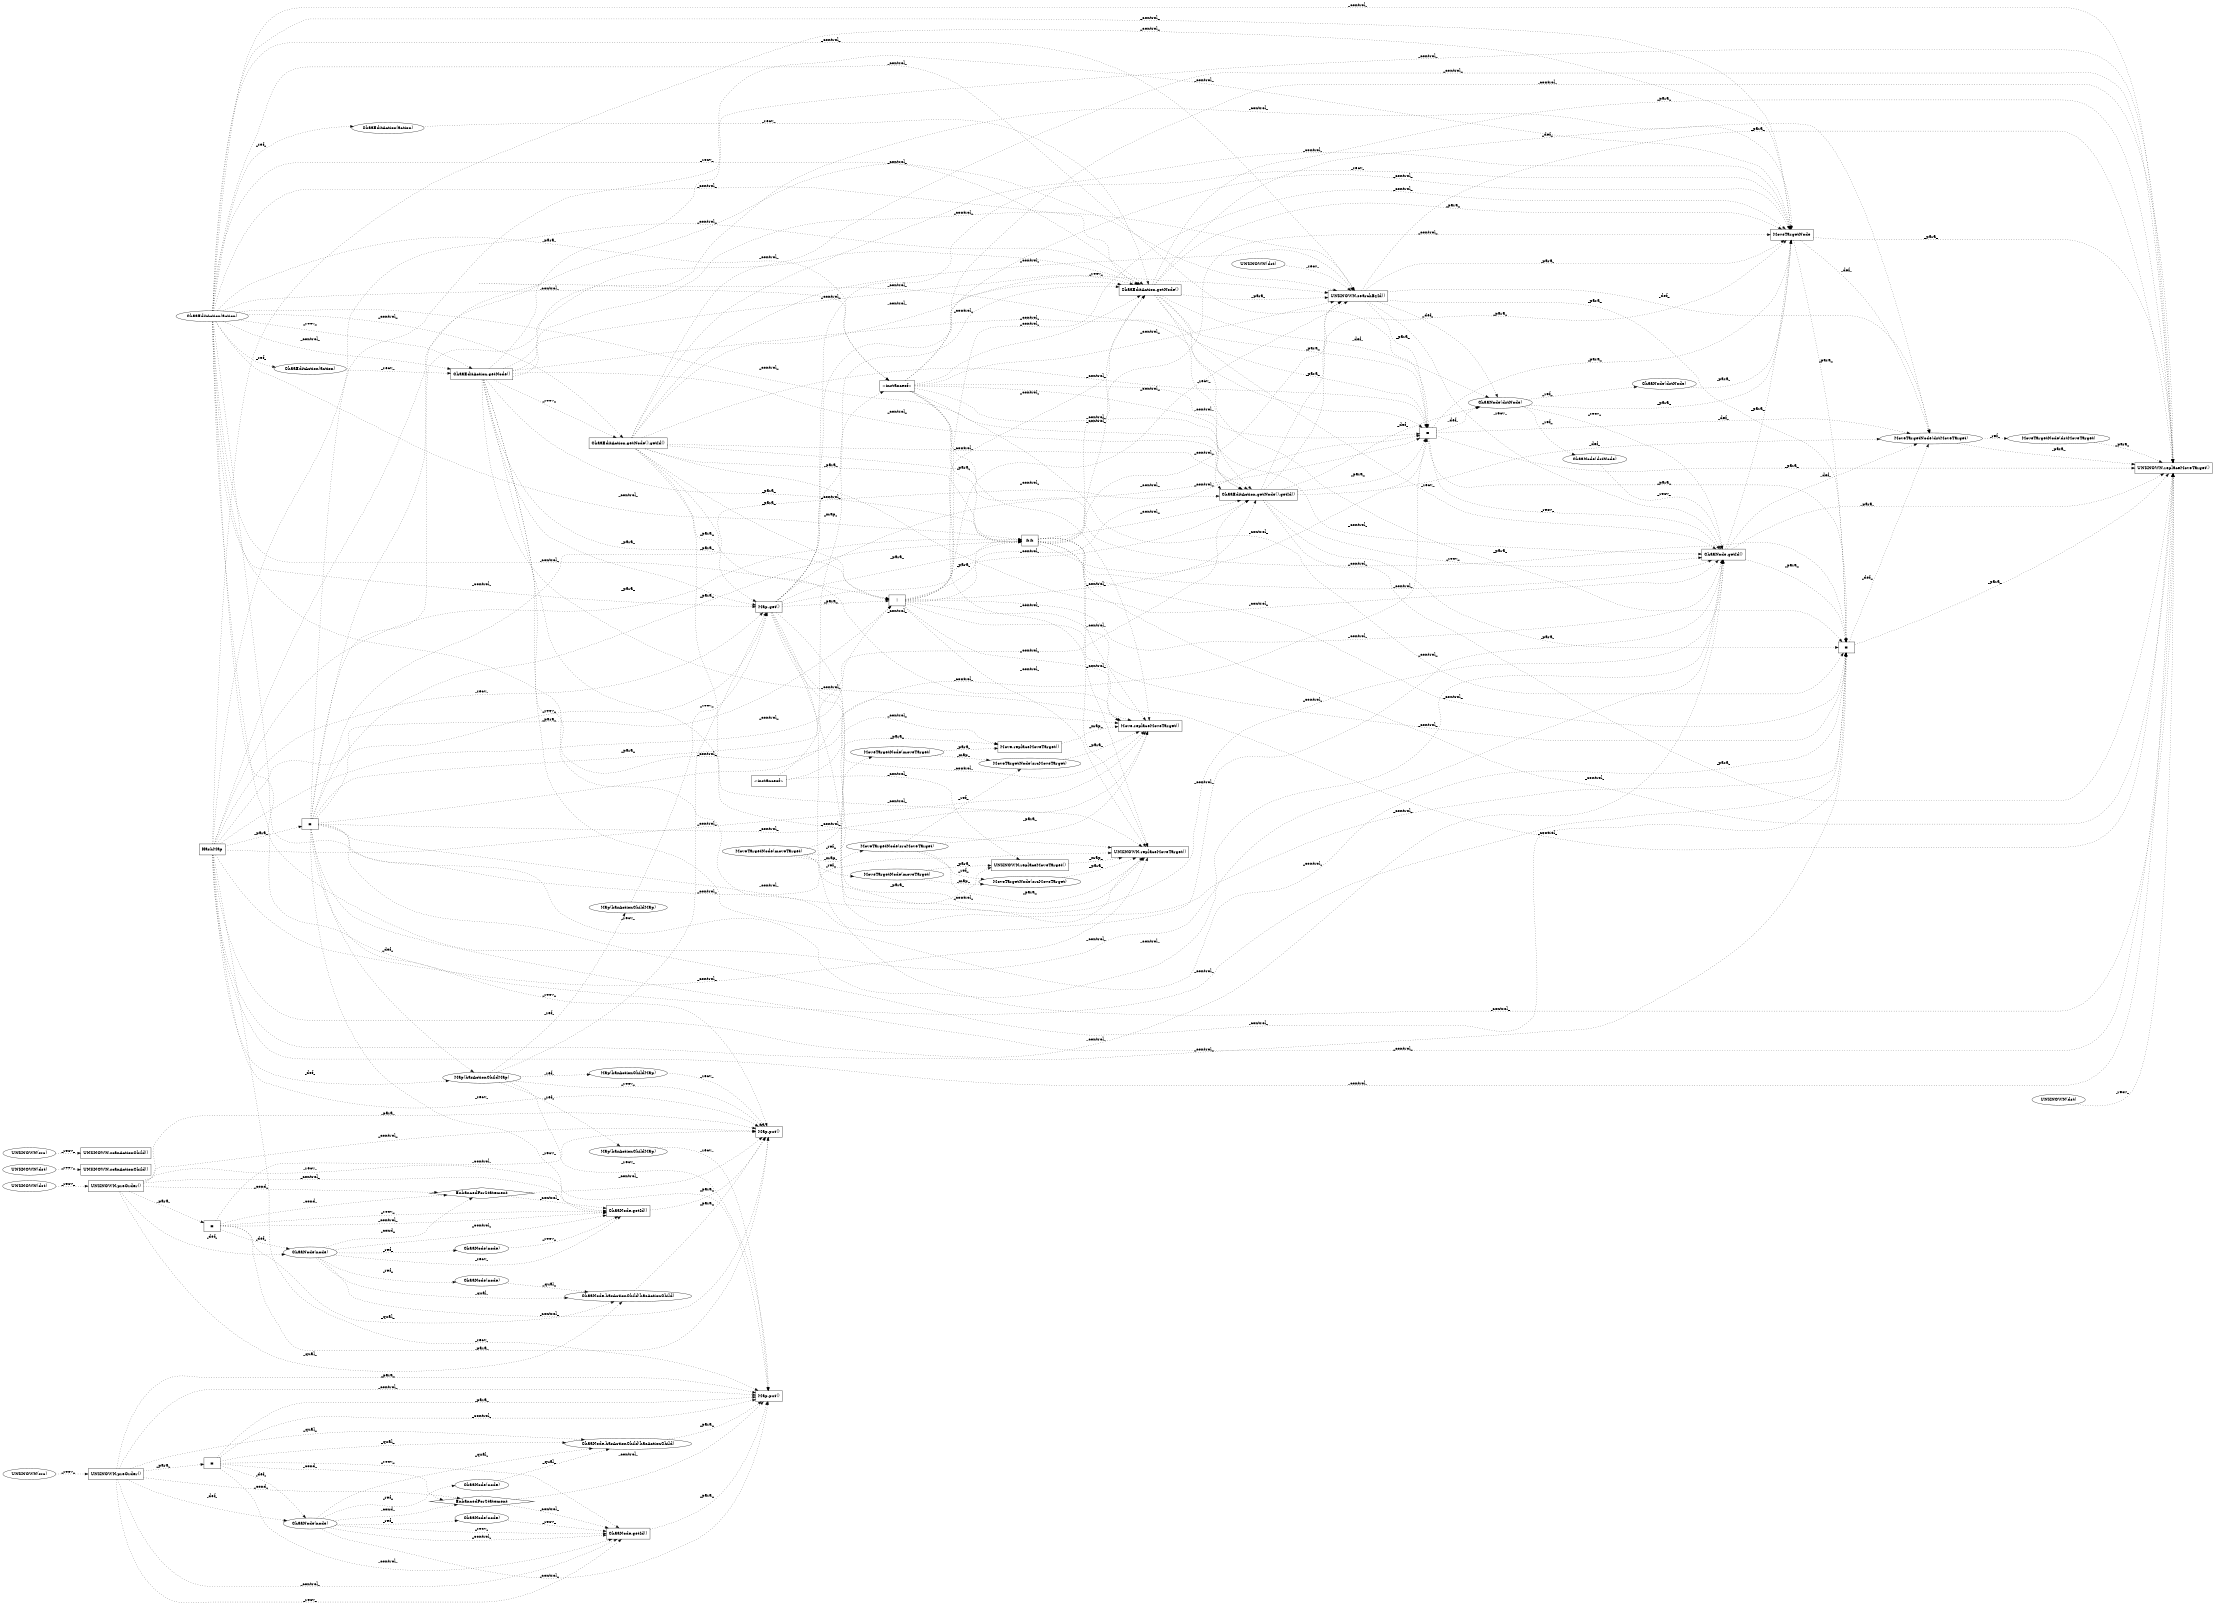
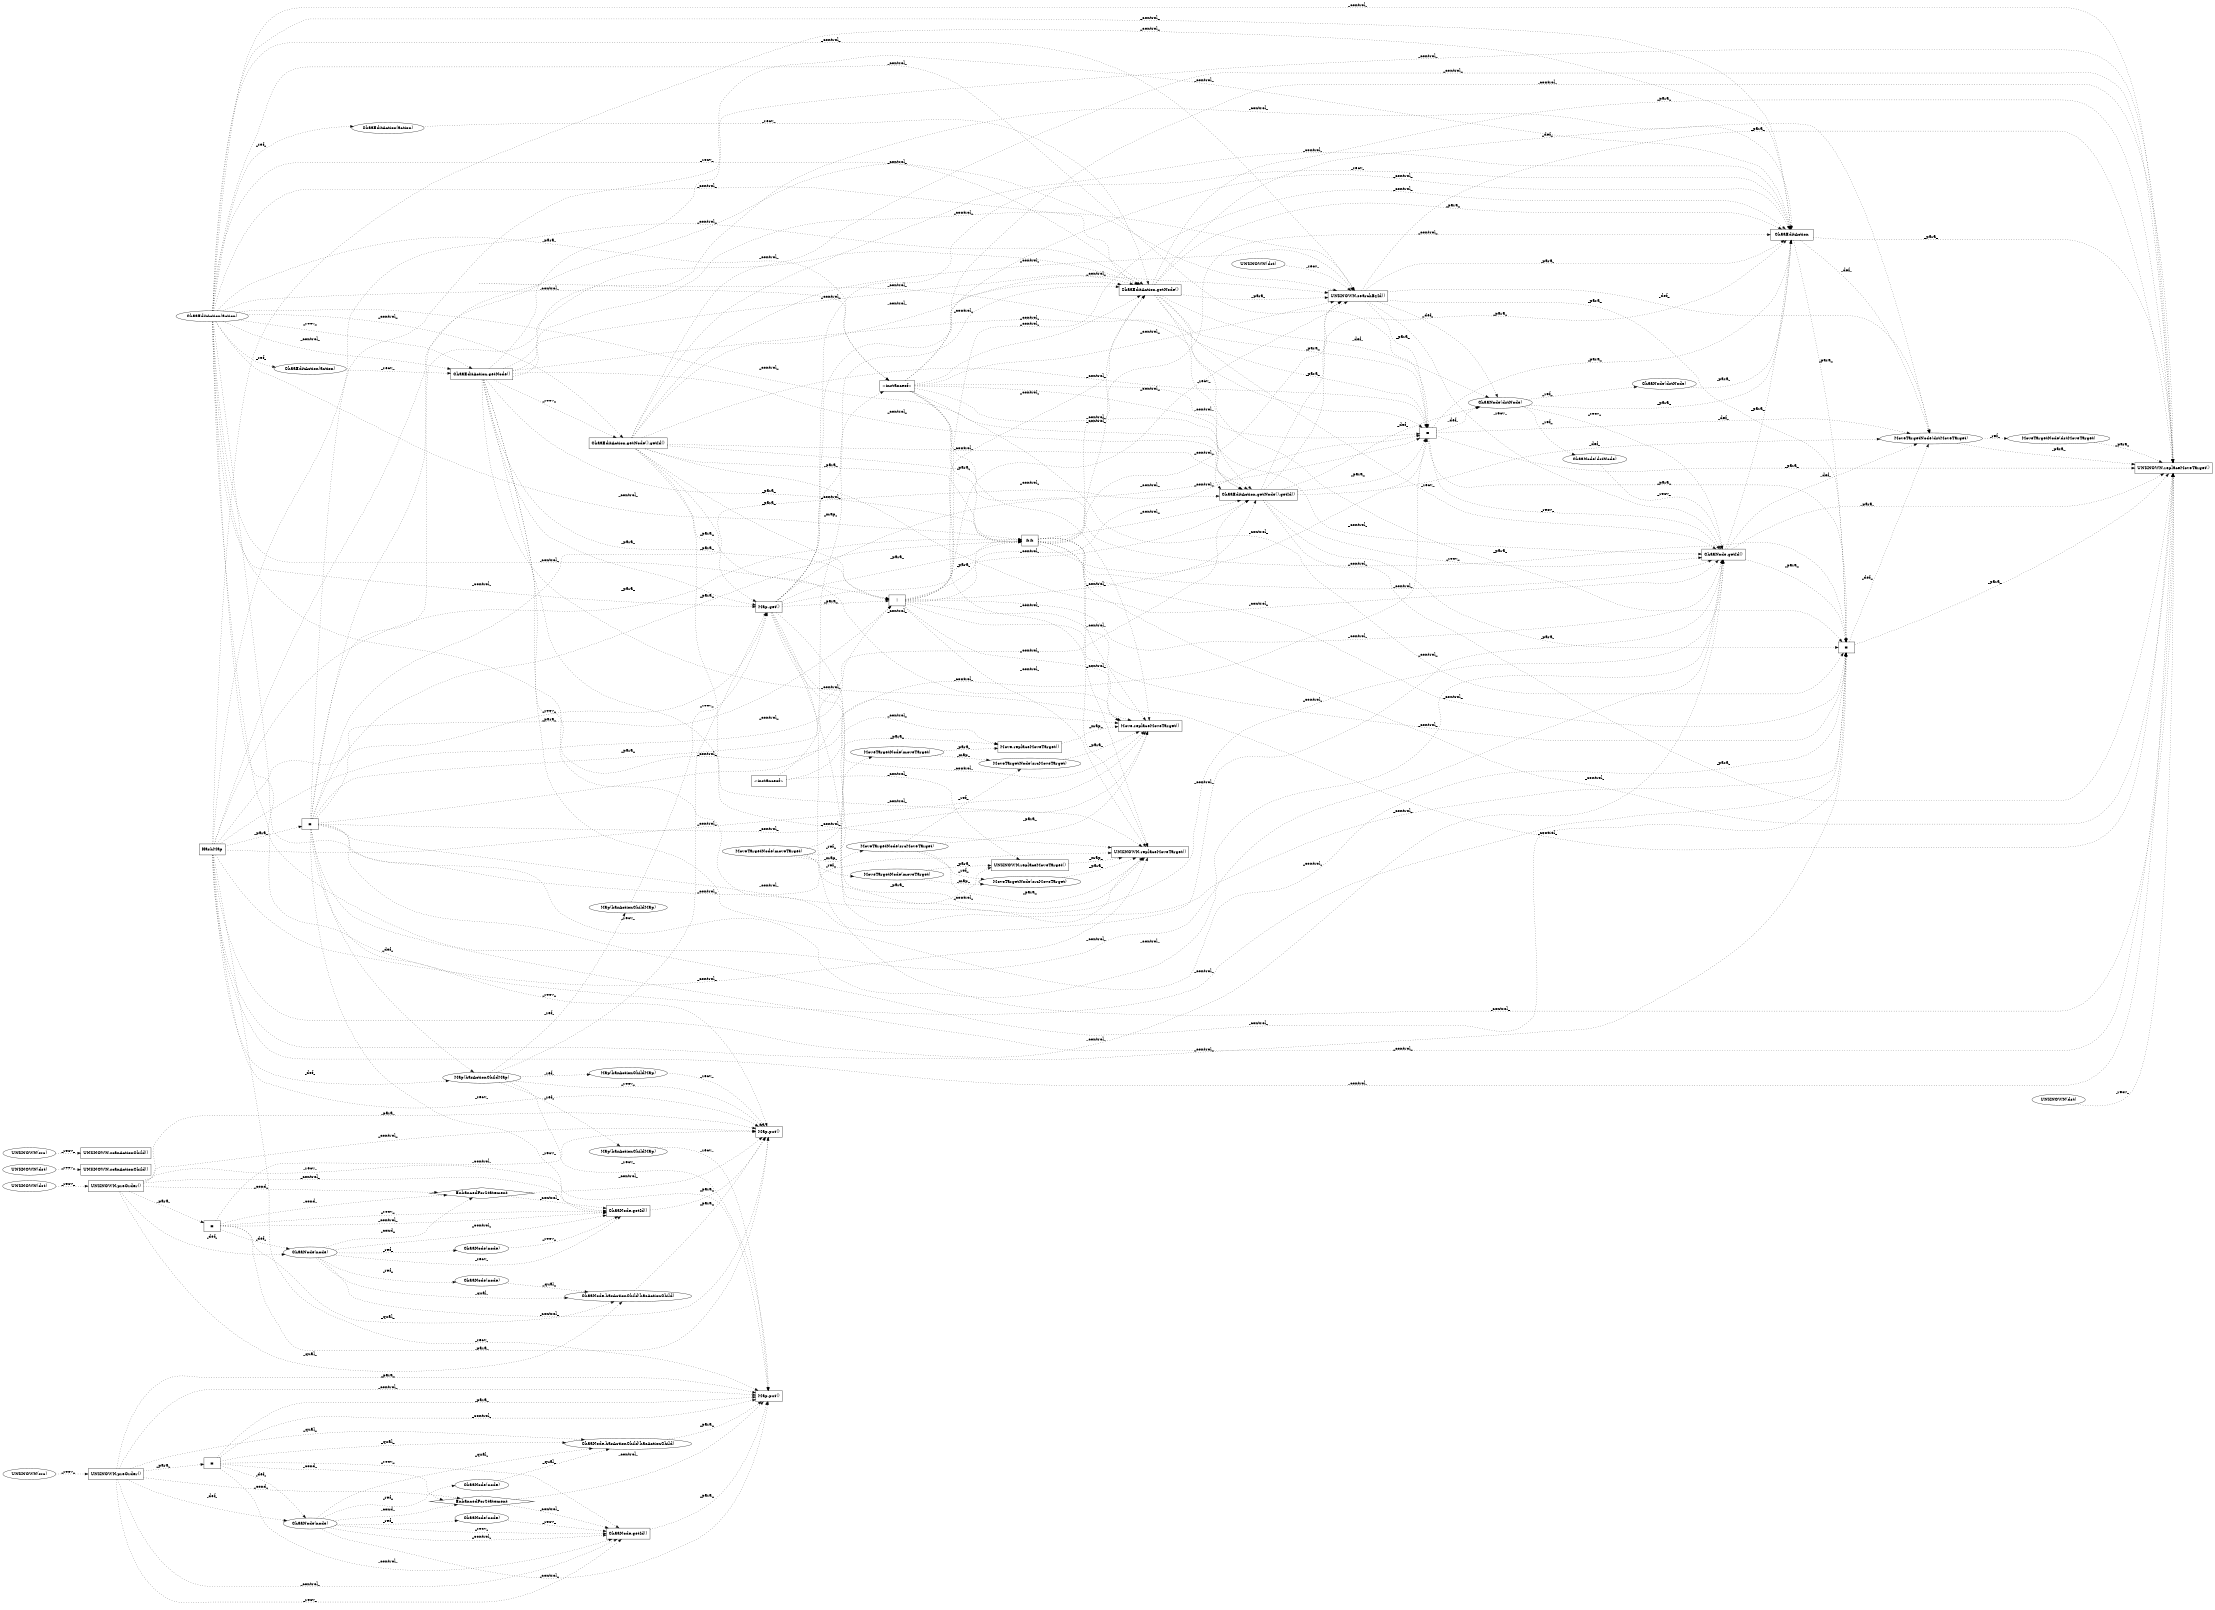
node "MoveTargetNode": label "MoveTargetNode" -> "ChaaEditAction"
edge "Map.get()" -> "UNKNOWN.searchById()": label "_recv_" -> "_control_"
edge "HashMap" -> "Map.get()": removed, label "_recv_"
